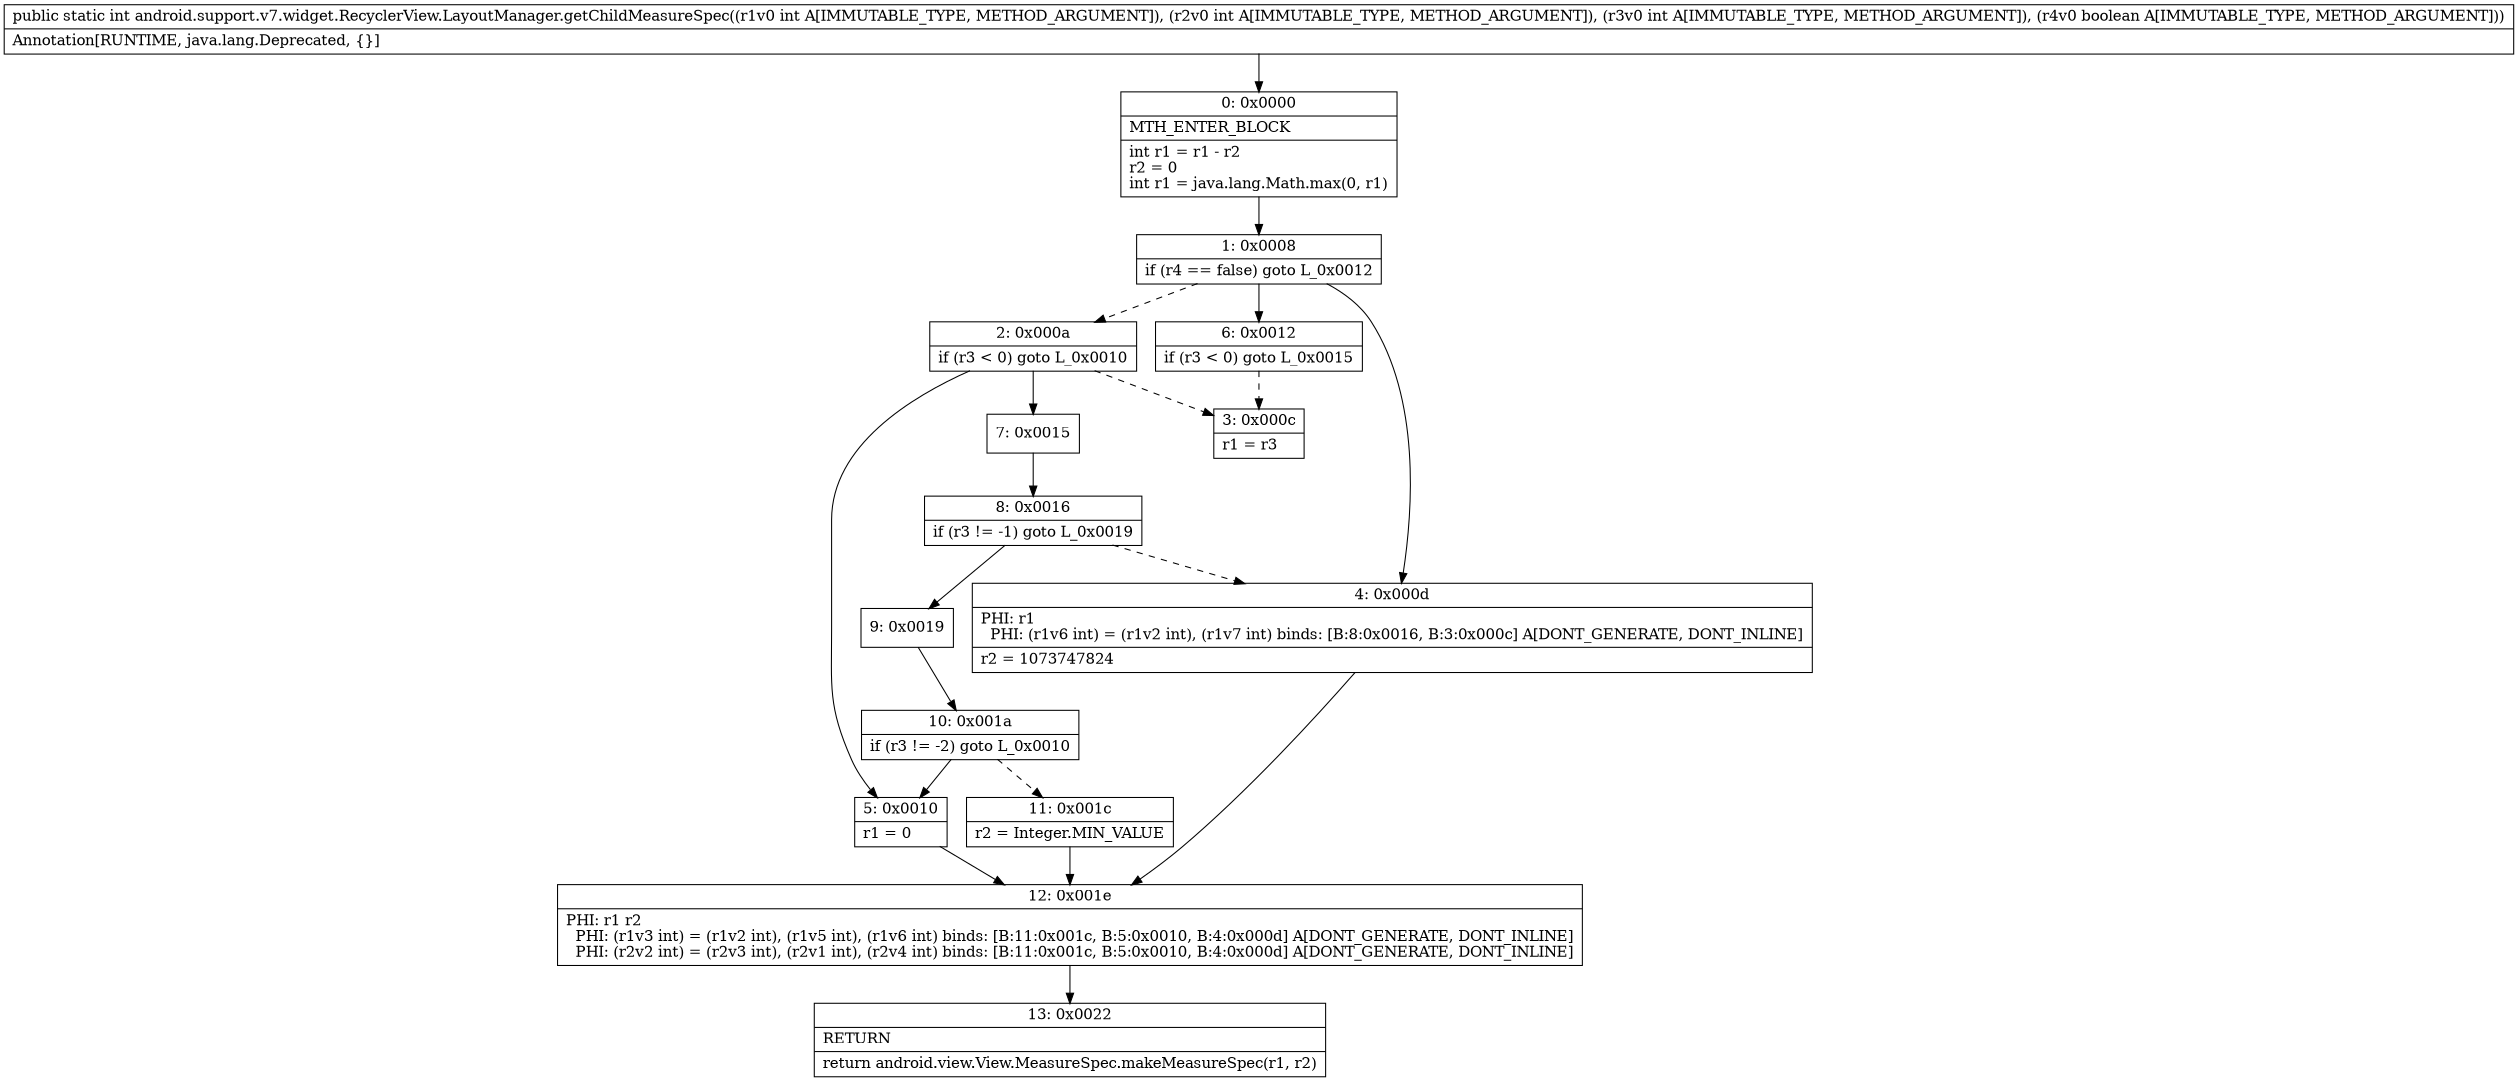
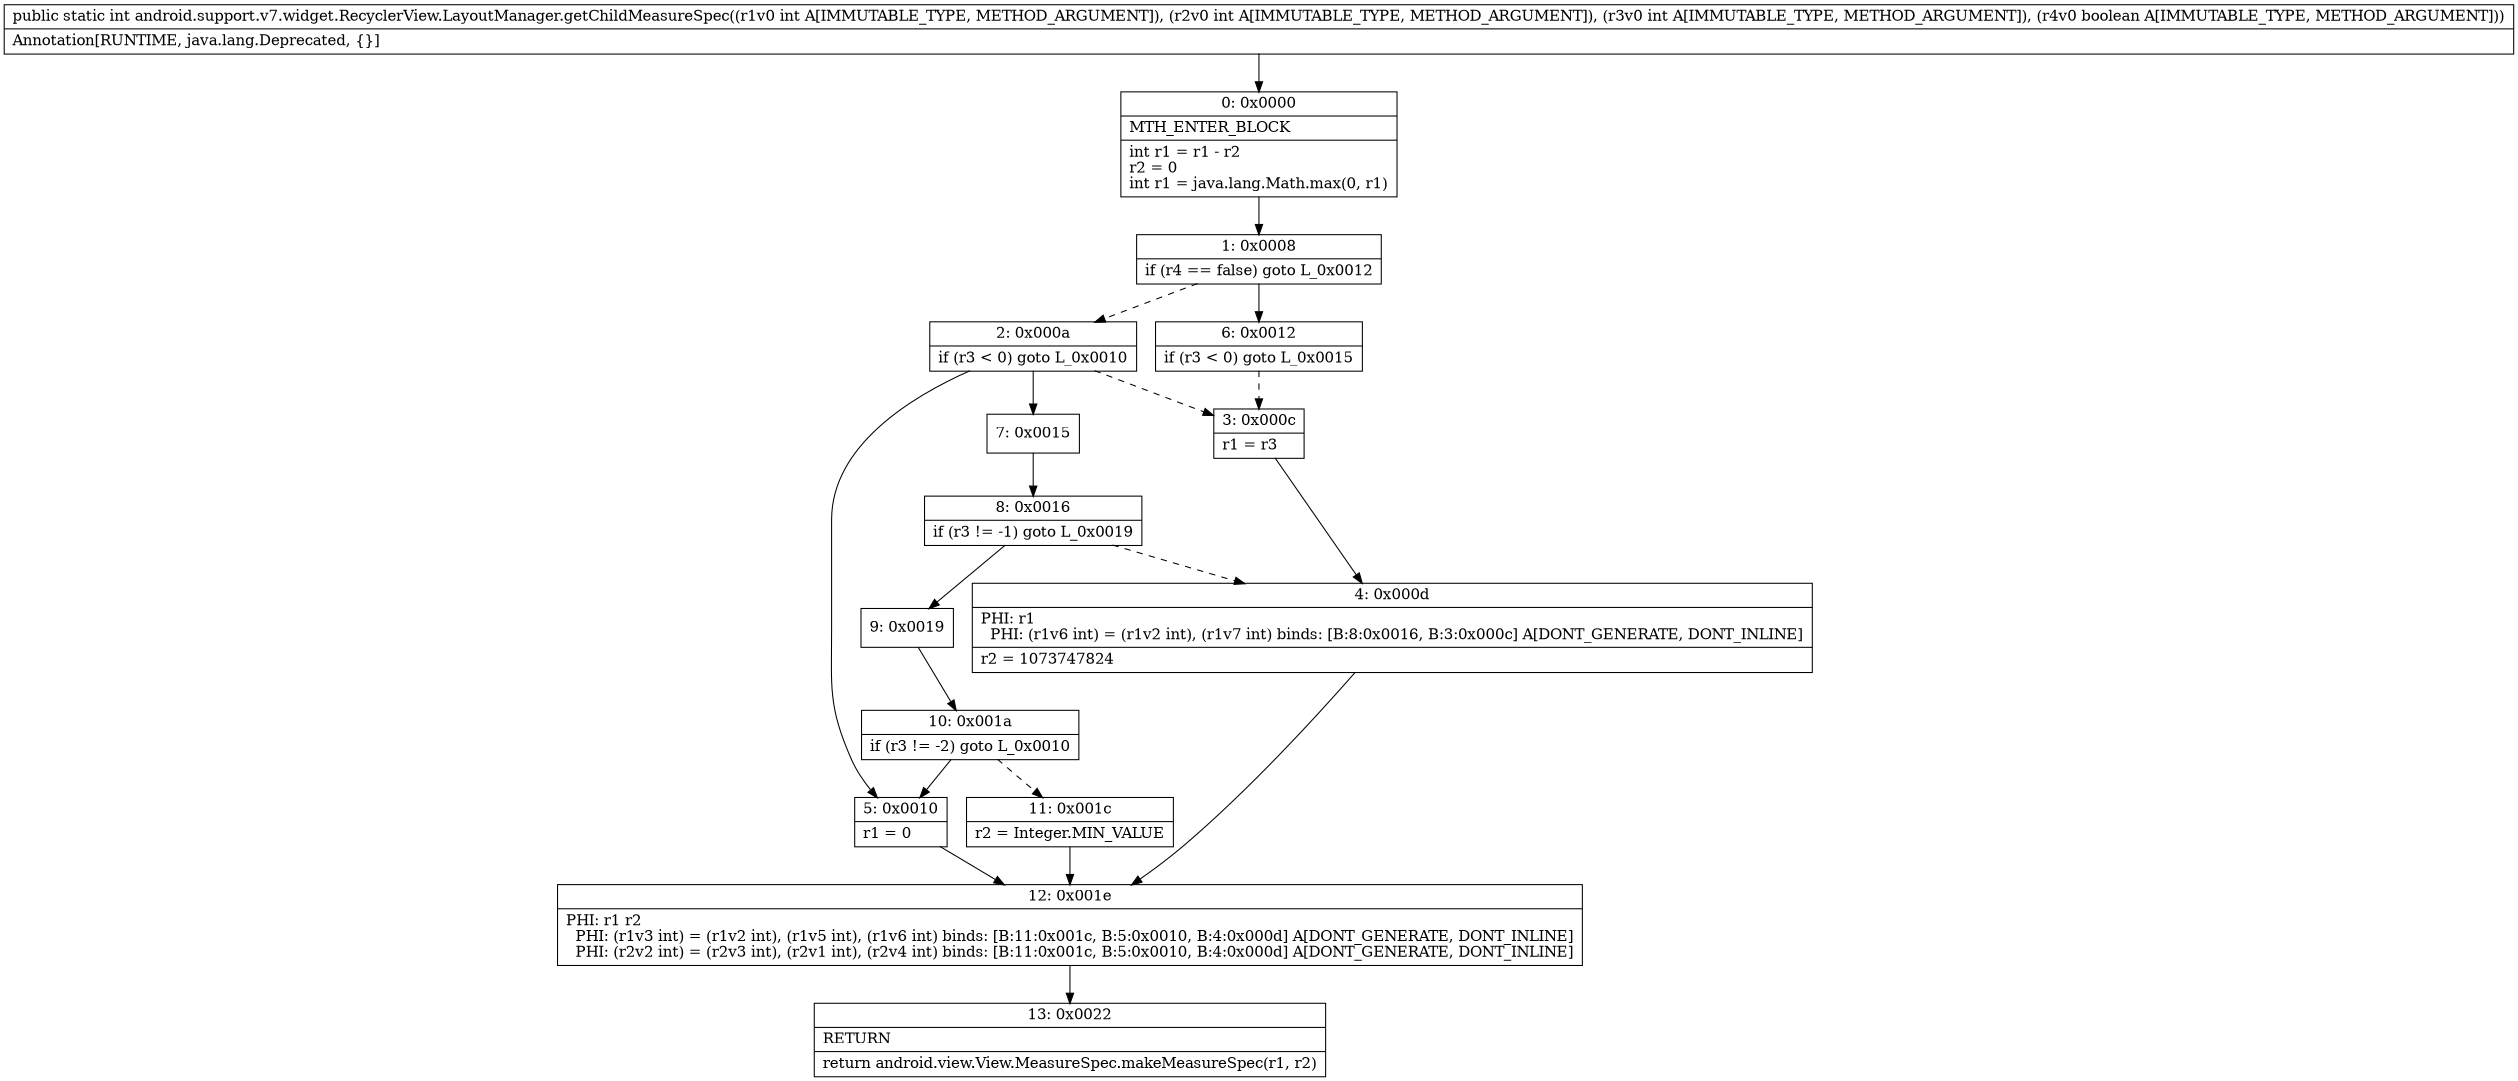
edge "1: 0x0008" -> "4: 0x000d": now "3: 0x000c" -> "4: 0x000d"
